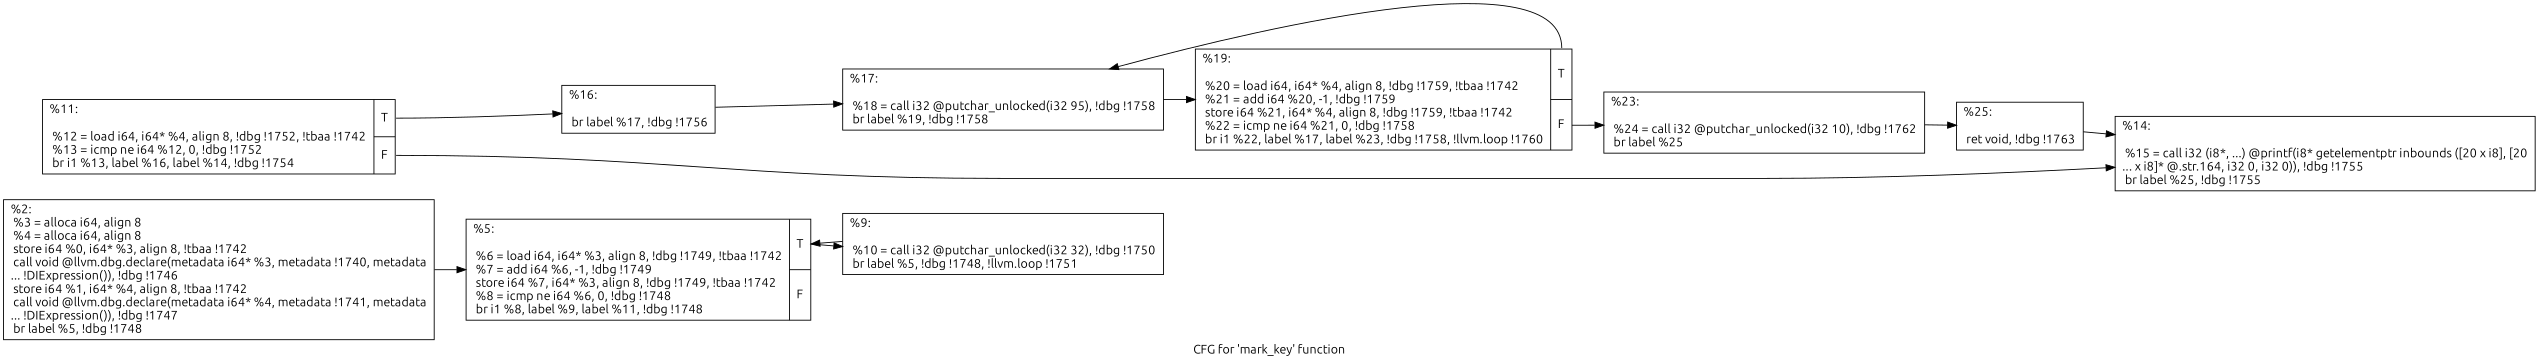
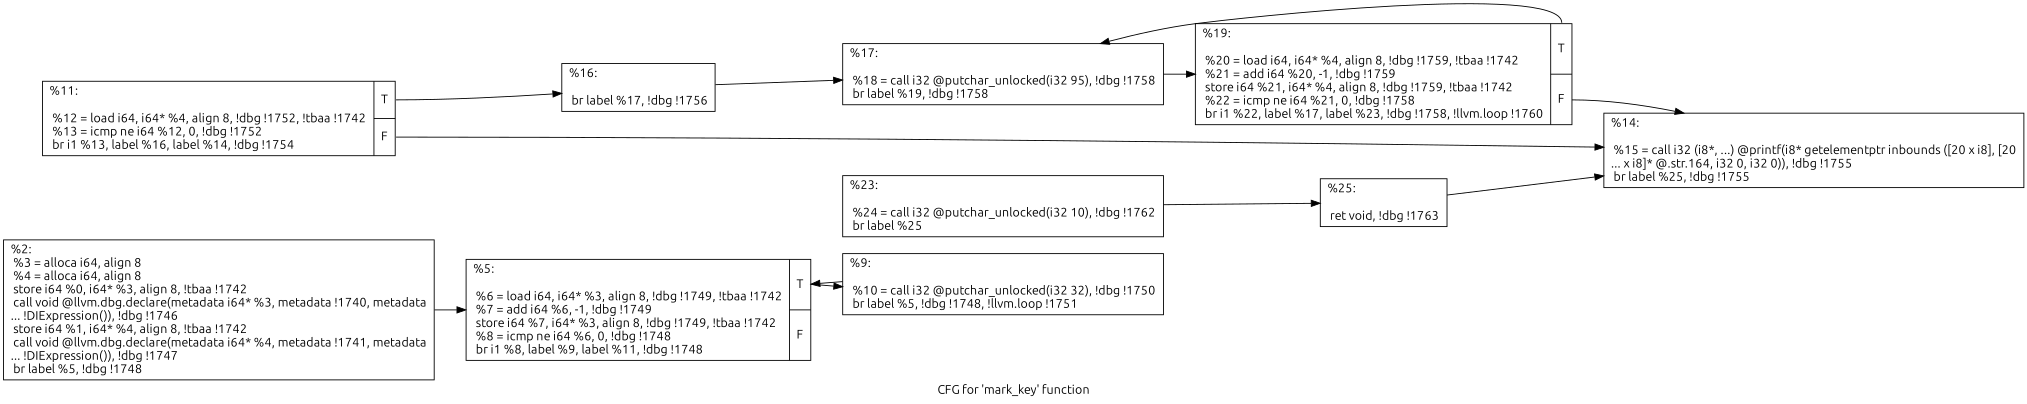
edge "%19:" -> "%23:": now "%19:" -> "%14:"
